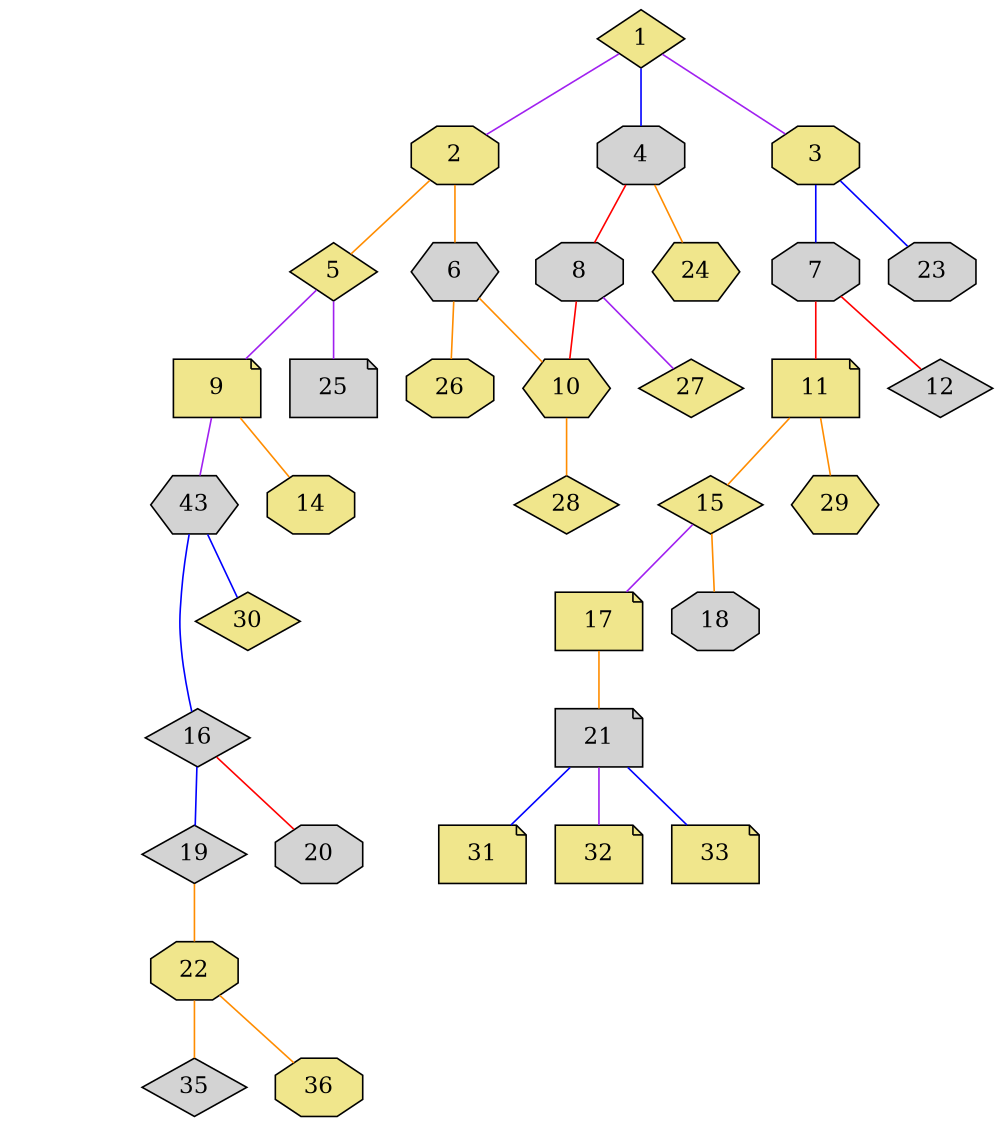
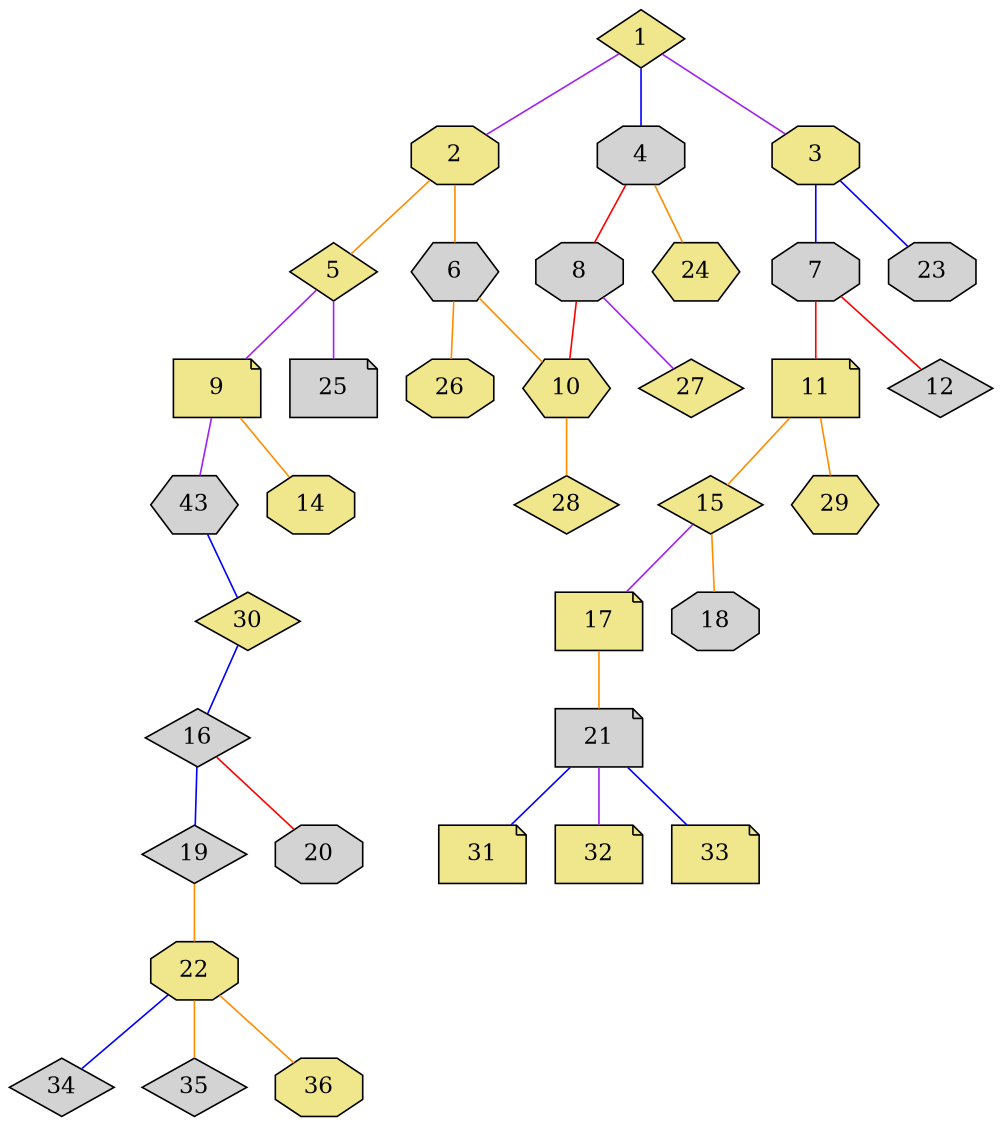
edge "43" -- "16": now "30" -- "16"
node "34": added
